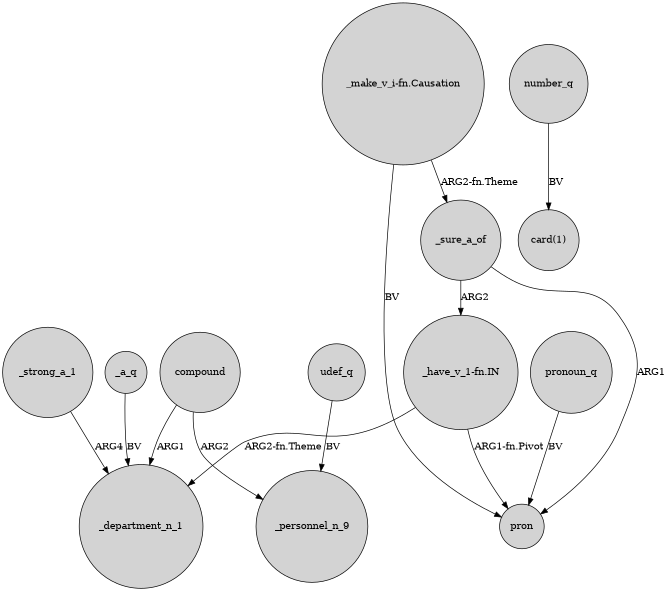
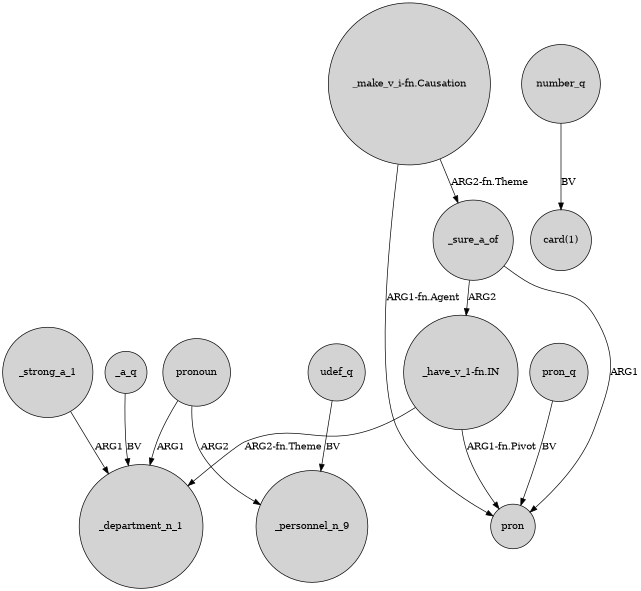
edge "_make_v_i-fn.Causation" -> "pron": label "BV" -> "ARG1-fn.Agent"
node "compound": label "compound" -> "pronoun"
node "pronoun_q": label "pronoun_q" -> "pron_q"
edge "_strong_a_1" -> "_department_n_1": label "ARG4" -> "ARG1"
